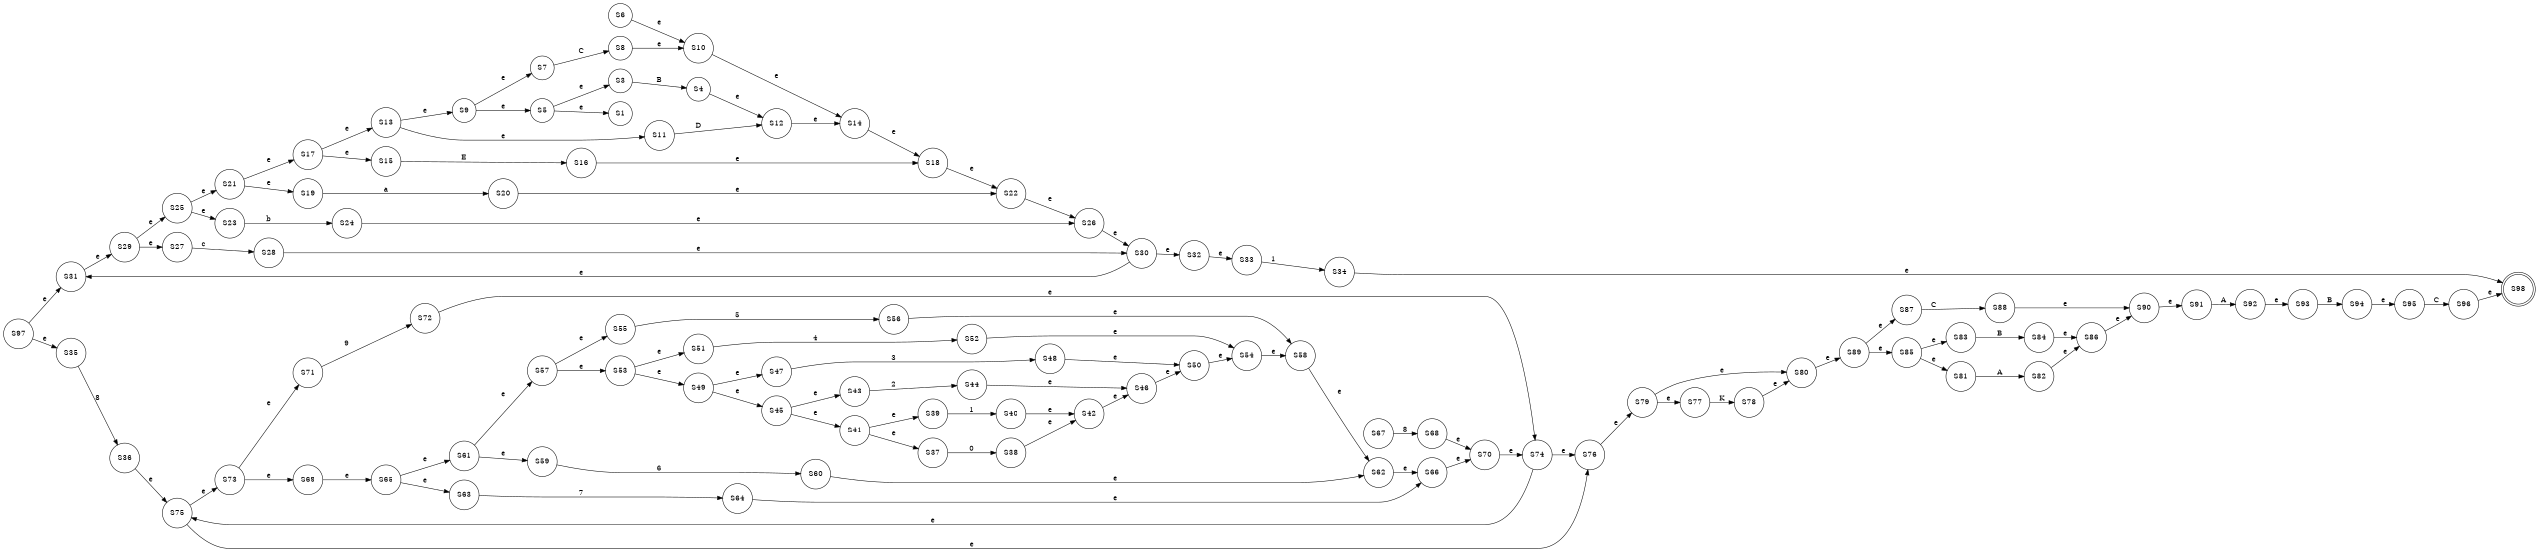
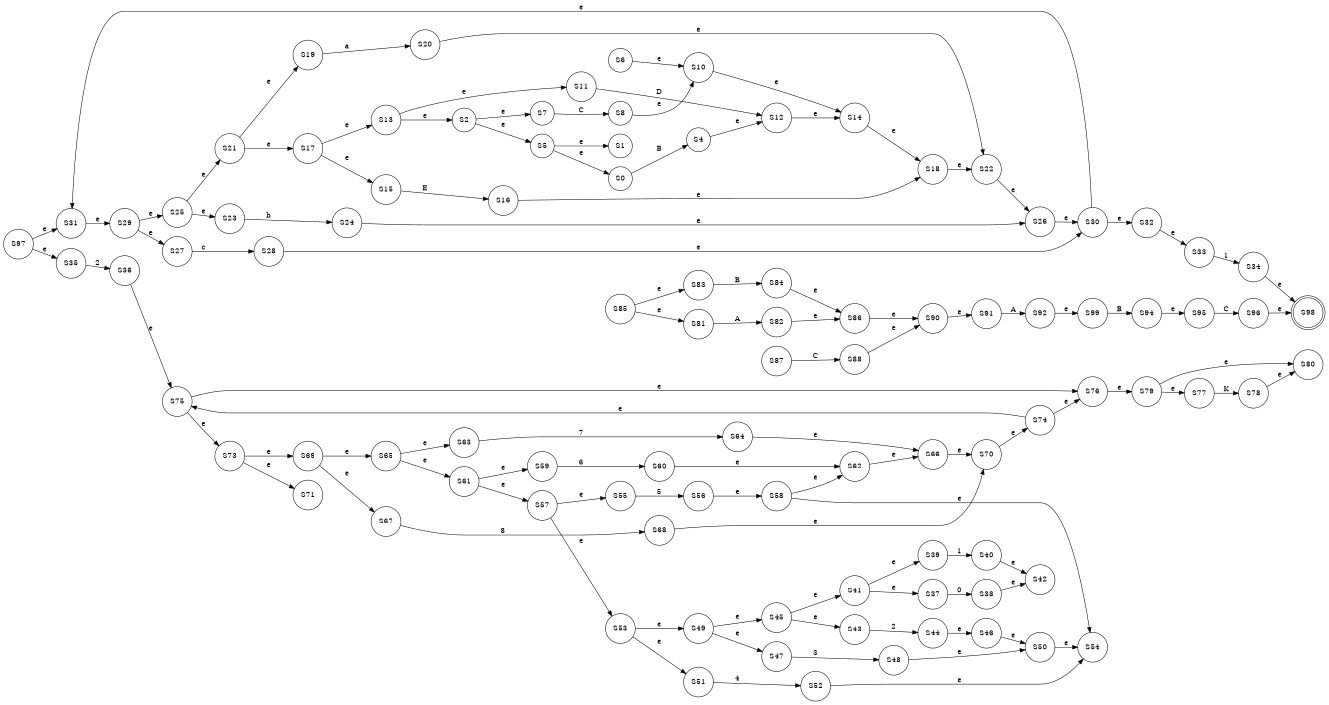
node "S3": label "S3" -> "S0"
node "S9": label "S9" -> "S2"
node "S93": label "S93" -> "S99"
node "S72": removed
node "S89": removed
edge "S54" -> "S58": reversed
edge "S35" -> "S36": label "8" -> "2"
edge "S42" -> "S46": removed, label "ϵ"
edge "S69" -> "S67": added, label "ϵ"
